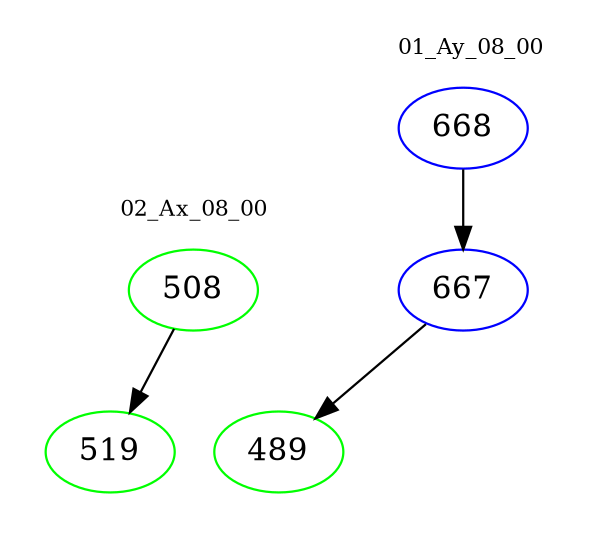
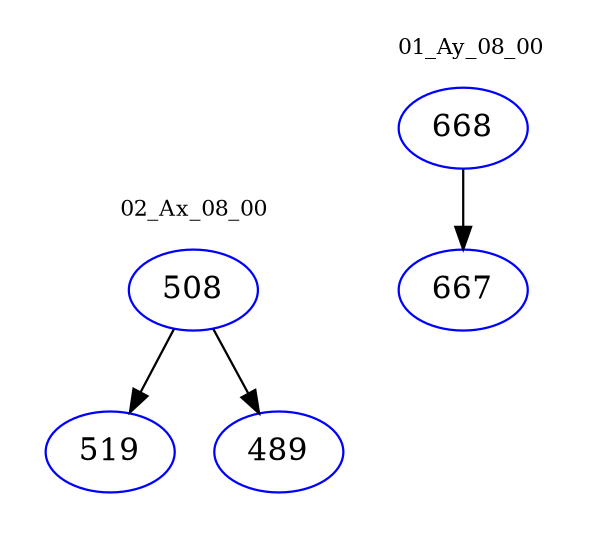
node "508": color green -> blue
edge "667" -> "489": now "508" -> "489"
node "519": color green -> blue
node "489": color green -> blue
